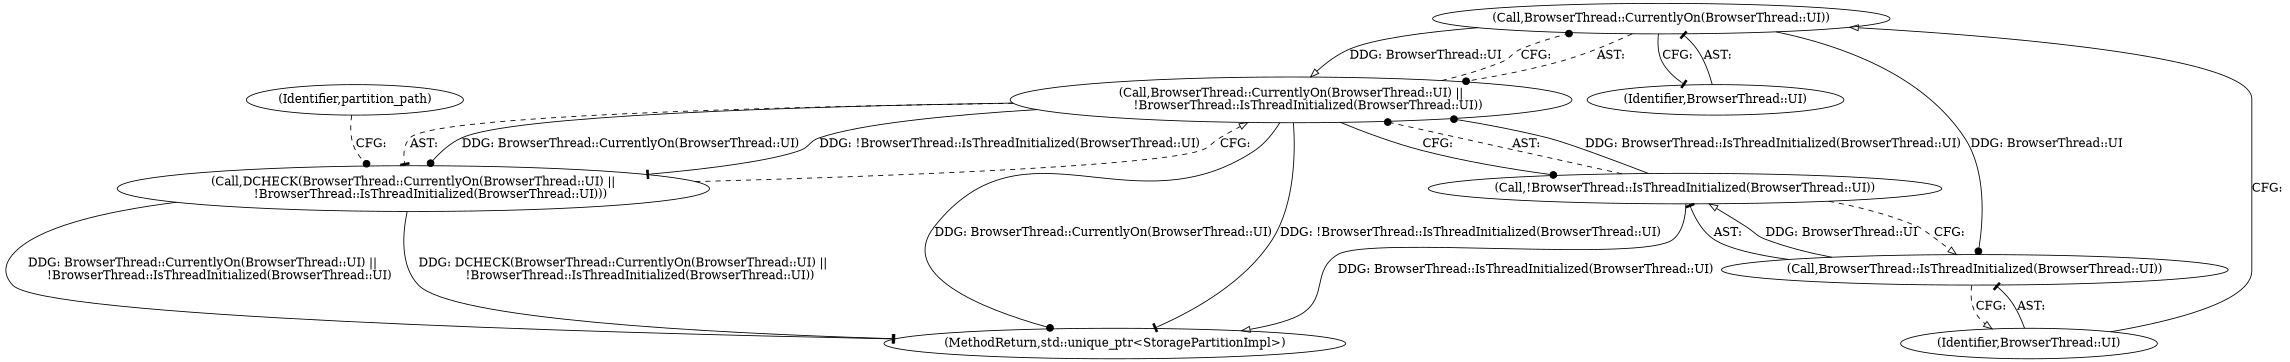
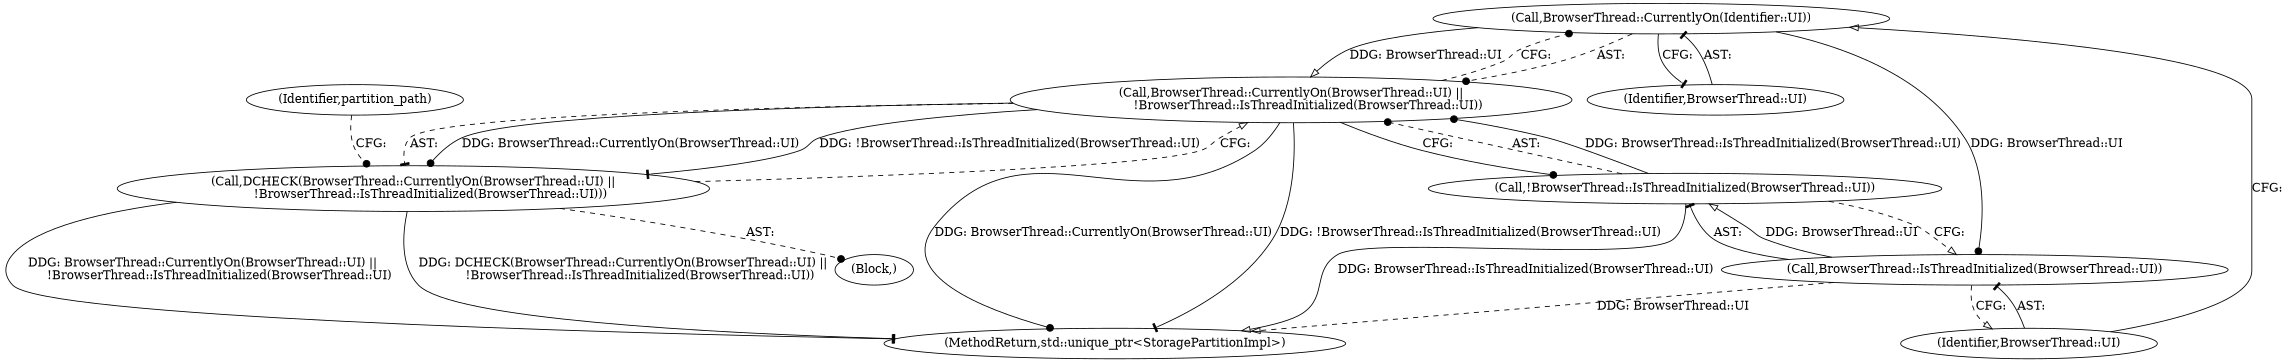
node "(Call,BrowserThread::CurrentlyOn(BrowserThread::UI))": label "(Call,BrowserThread::CurrentlyOn(BrowserThread::UI))" -> "(Call,BrowserThread::CurrentlyOn(Identifier::UI))"
node "(Block,)": added
edge "(Call,BrowserThread::IsThreadInitialized(BrowserThread::UI))" -> "(MethodReturn,std::unique_ptr<StoragePartitionImpl>)": added, label "DDG: BrowserThread::UI"
